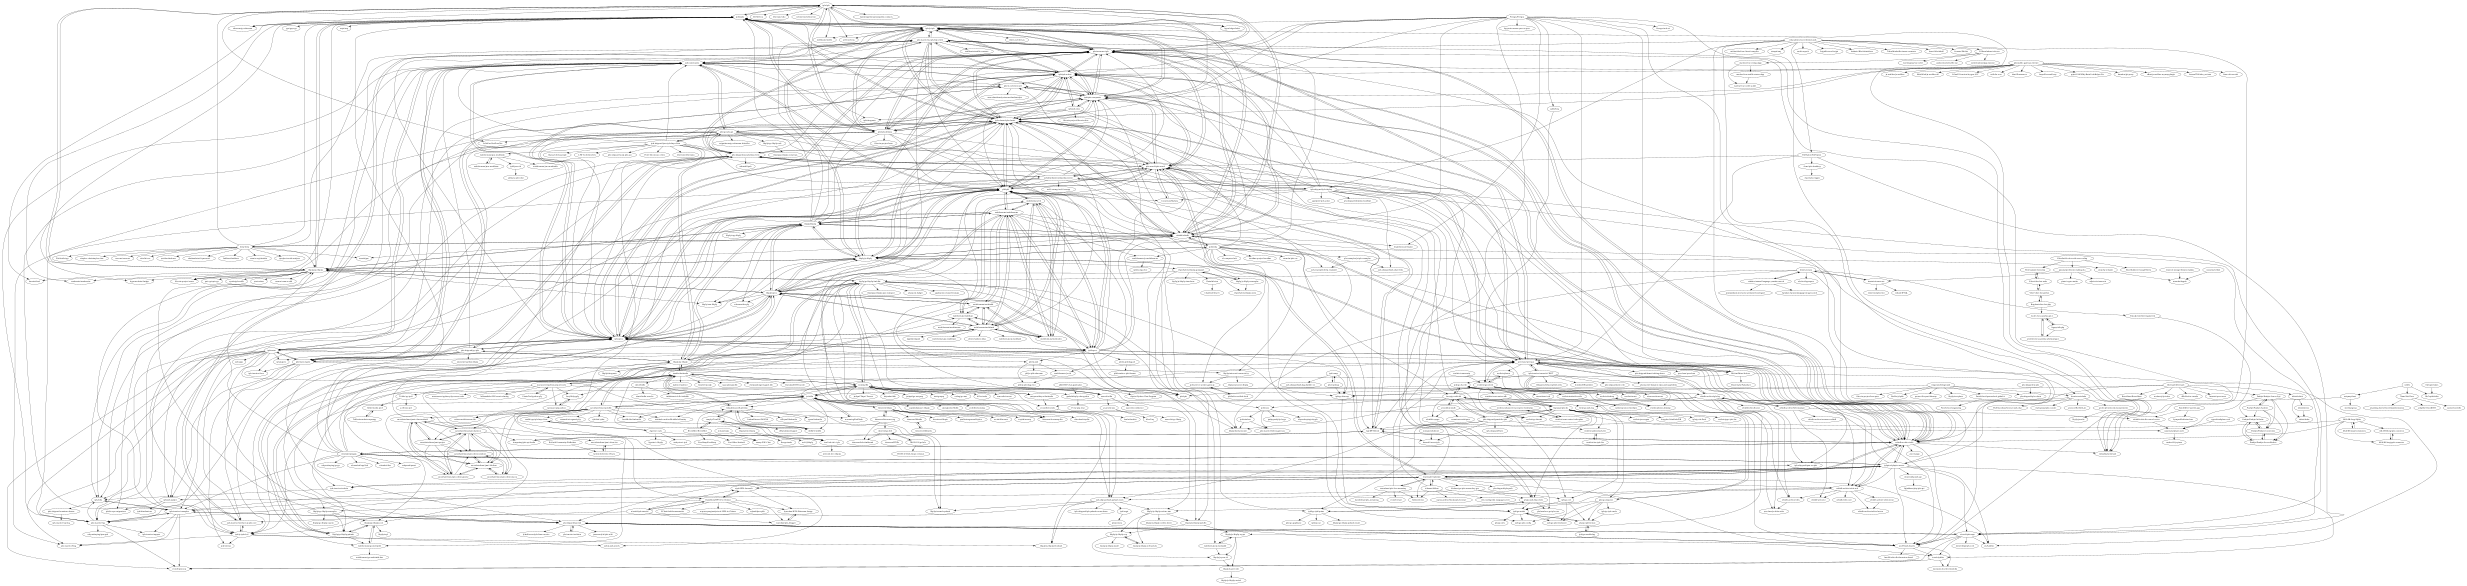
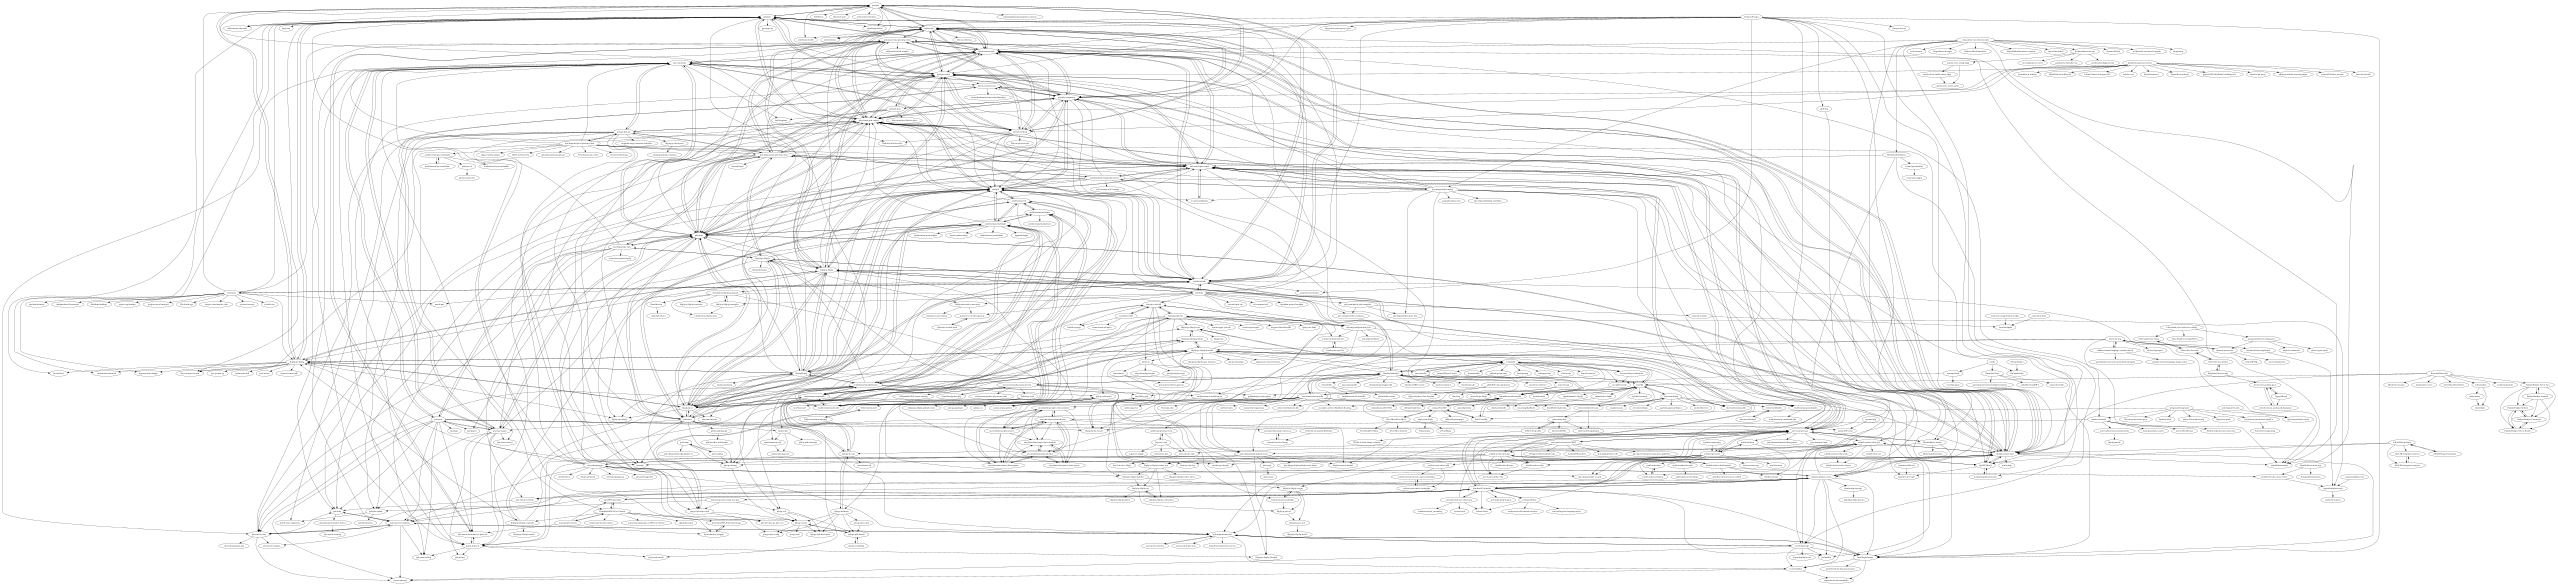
edge "ipfs/notes" -> "ipfs/in-web-browsers": removed
edge "ipld/ipld" -> "ipfs-cluster/ipfs-cluster": now "multiformats/cid" -> "ipfs-cluster/ipfs-cluster"
edge "xipfs/IPFS-Internals" -> "liyuechun/IPFS-Ethereum-Image": removed
